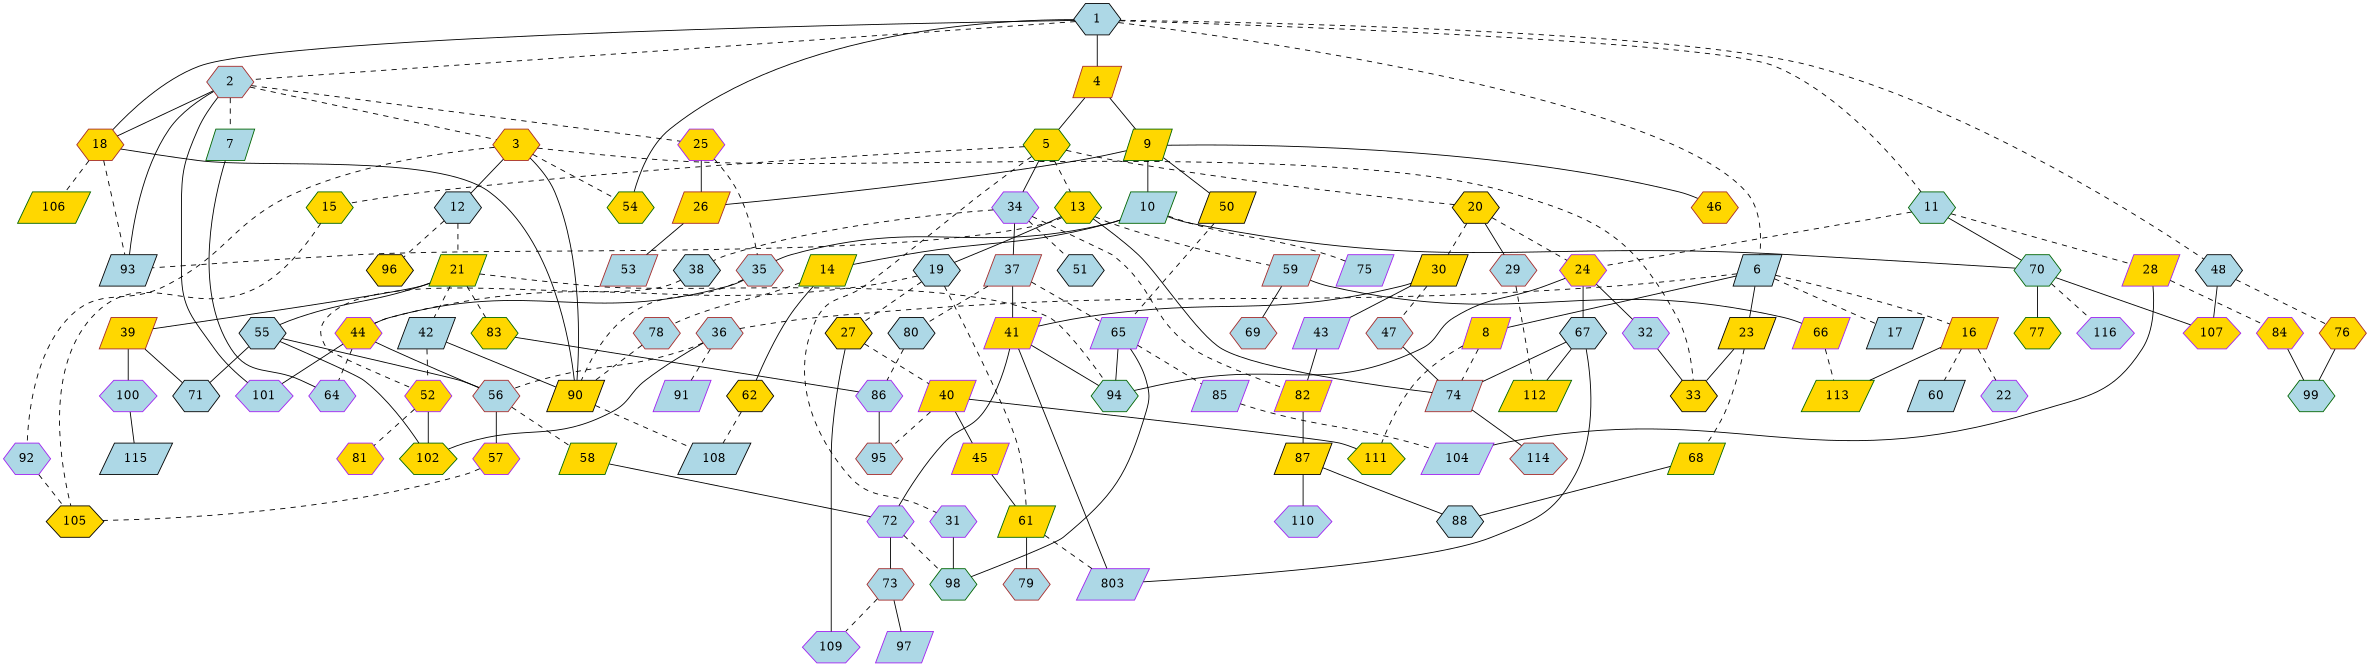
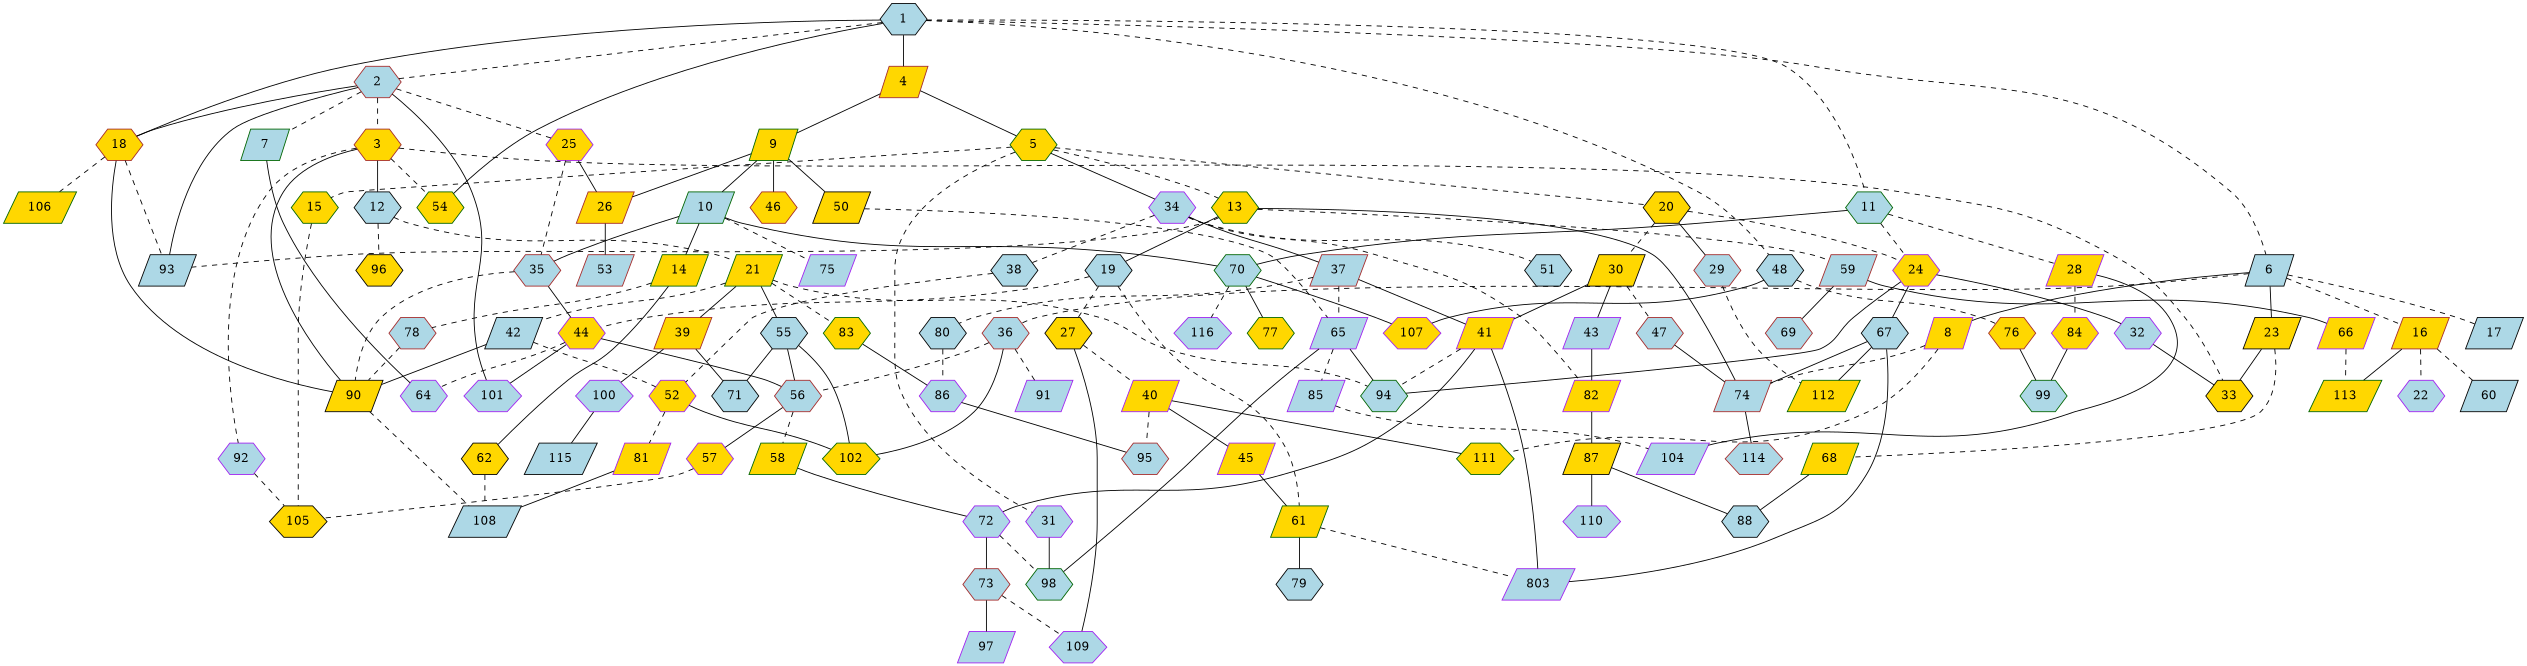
edge "41" -- "94": style solid -> dashed
node "81": shape hexagon -> parallelogram
edge "81" -- "108": added
node "79": color brown -> black
